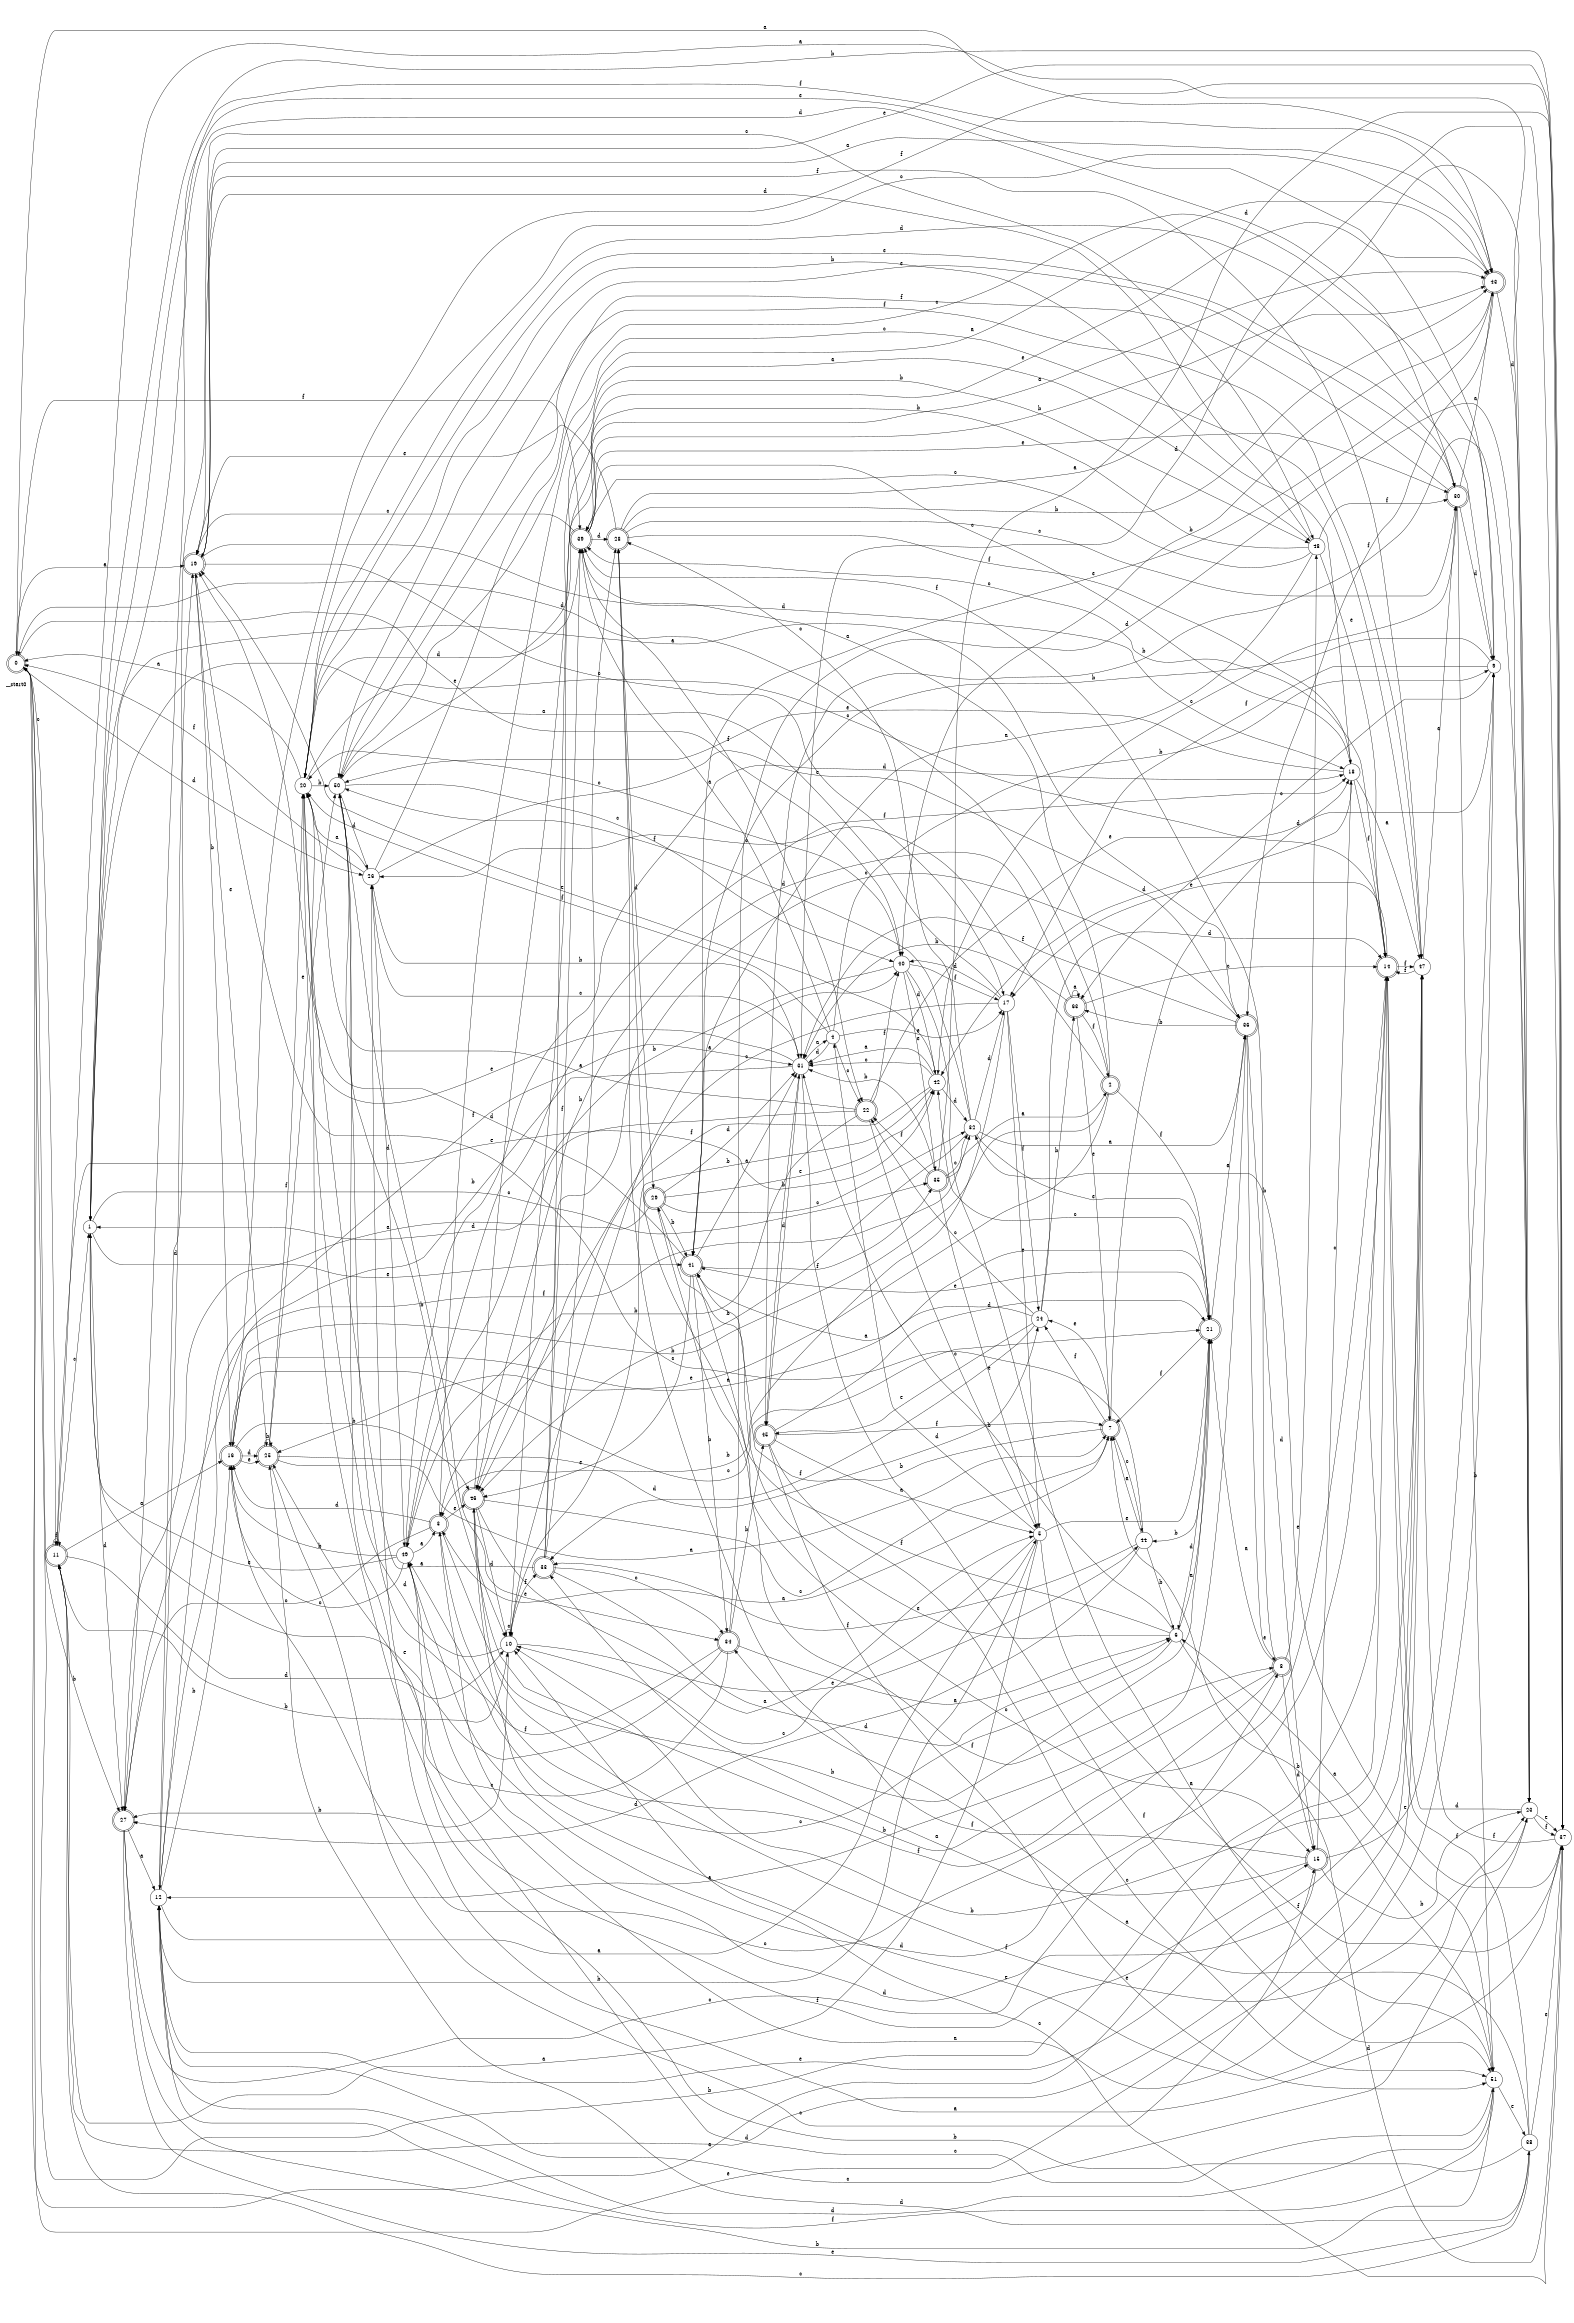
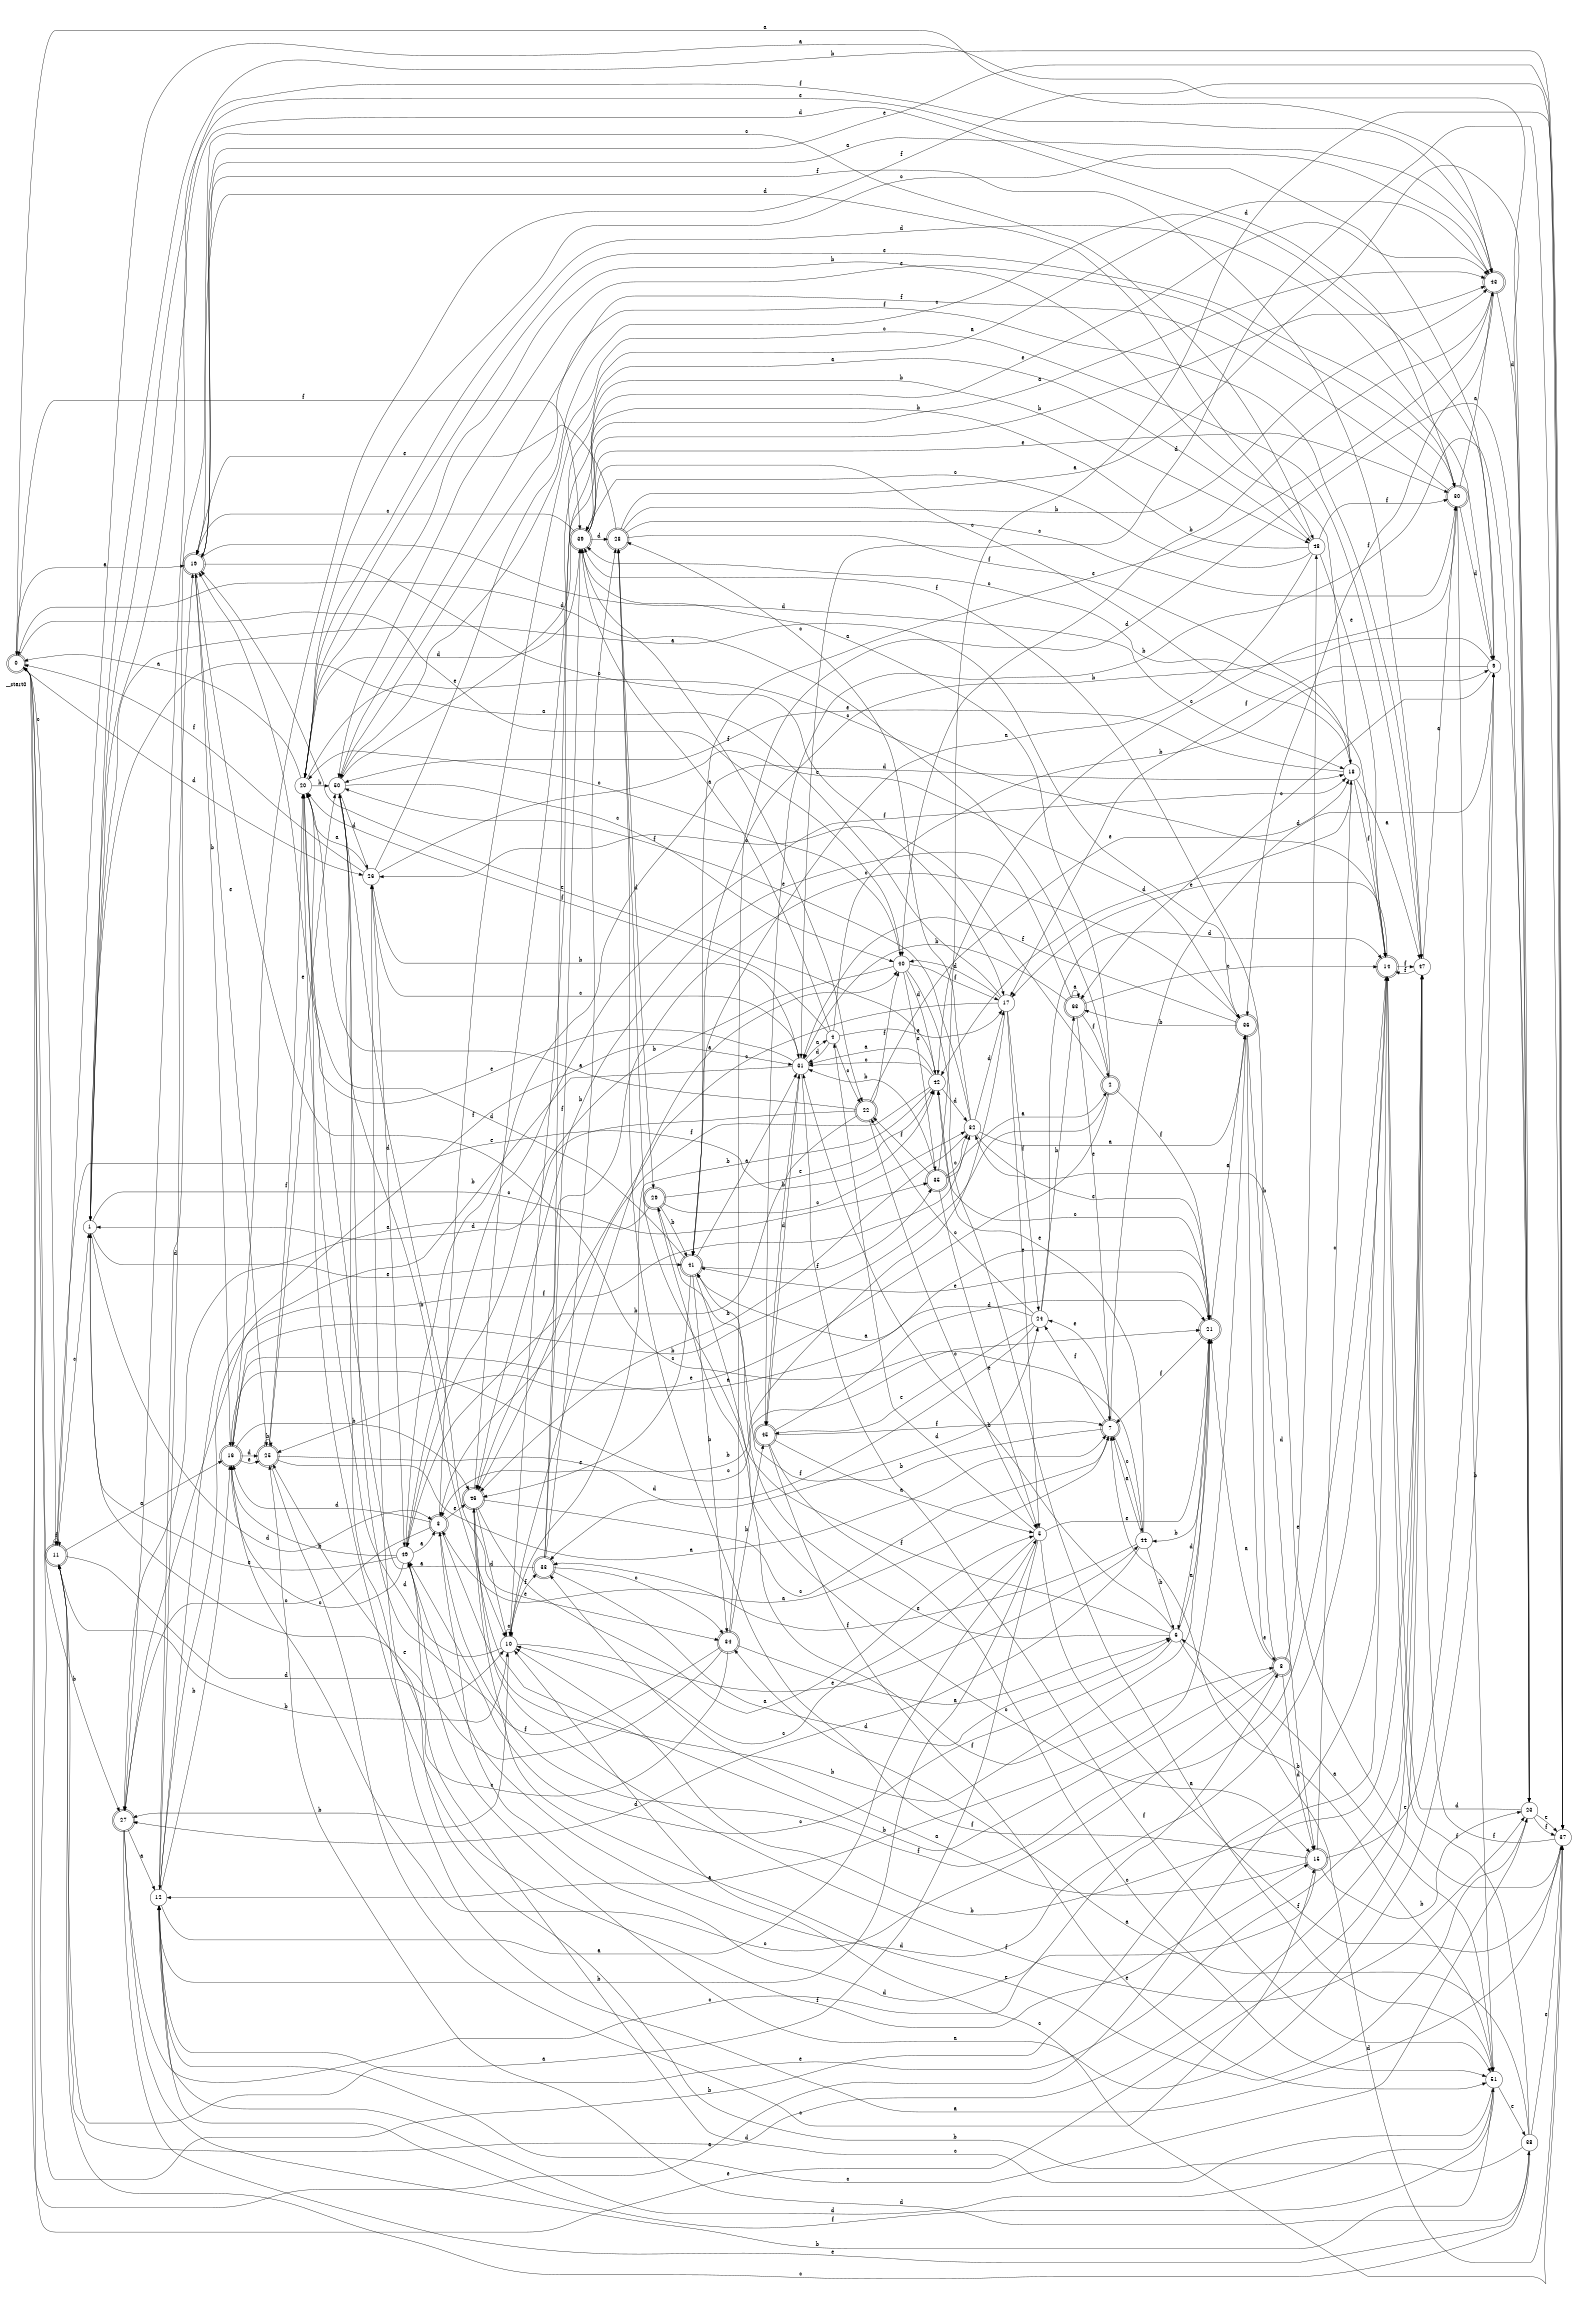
edge "63" -> "46": label "d" -> "e"
edge "29" -> "31": removed, label "d"
edge "44" -> "42": added, label "e"
edge "1" -> "27": now "1" -> "3"
